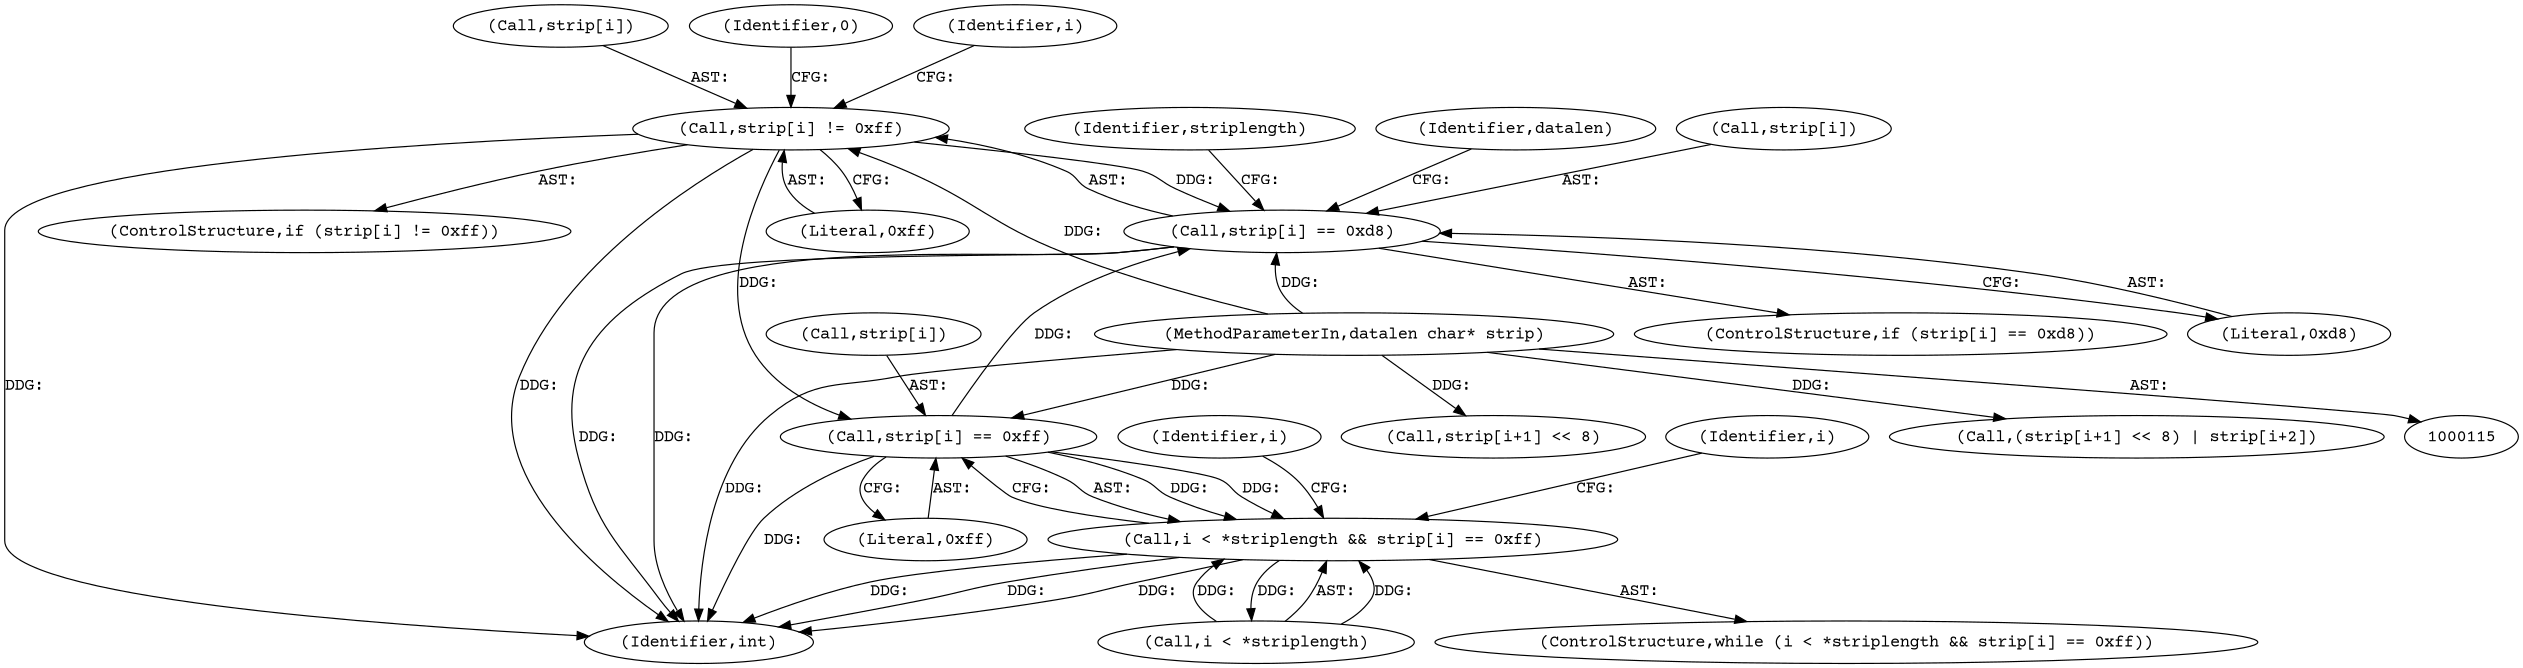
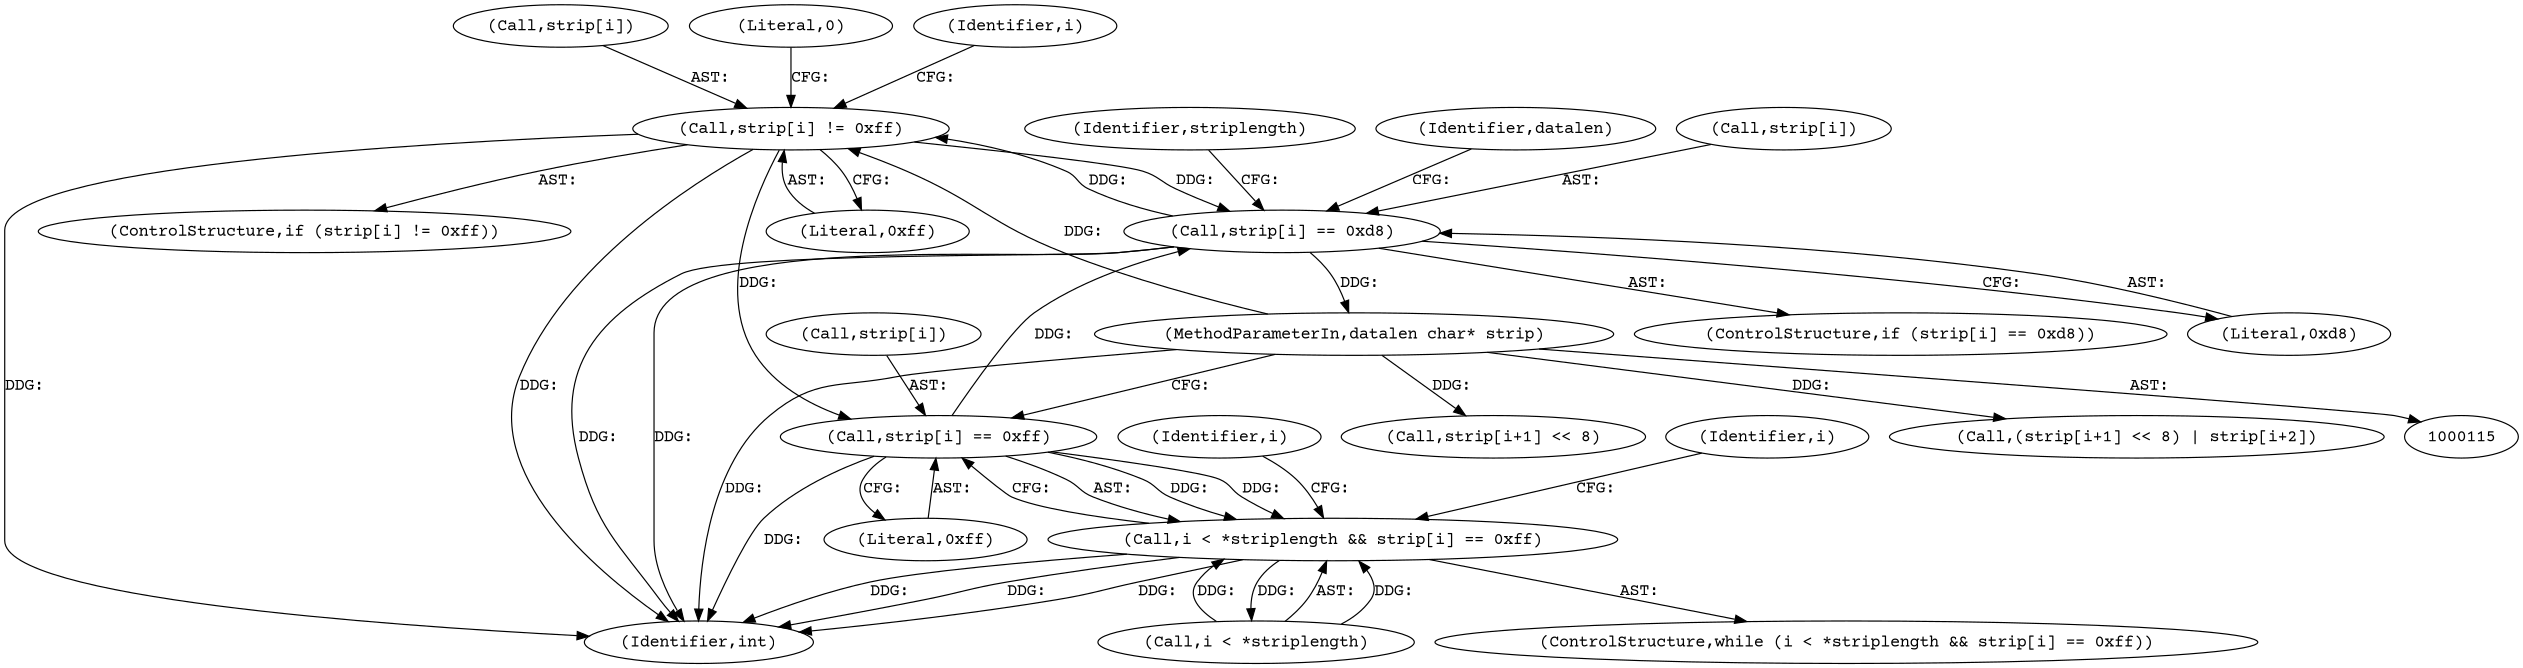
node "(Identifier,0)": label "(Identifier,0)" -> "(Literal,0)"
edge "(Call,strip[i] == 0xd8)" -> "(Call,strip[i] != 0xff)": label "AST: " -> "DDG: "
edge "(MethodParameterIn,datalen char* strip)" -> "(Call,strip[i] == 0xd8)": reversed
edge "(MethodParameterIn,datalen char* strip)" -> "(Call,strip[i] == 0xff)": label "DDG: " -> "CFG: "
